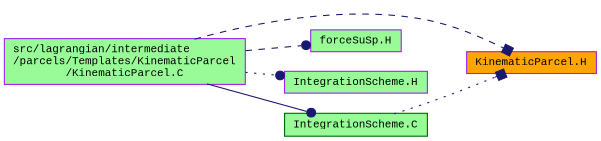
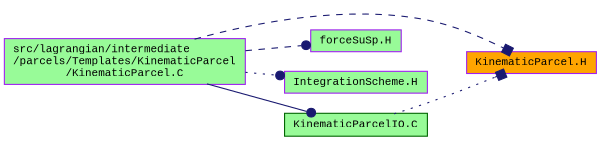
node "IntegrationScheme.C": label "IntegrationScheme.C" -> "KinematicParcelIO.C"
